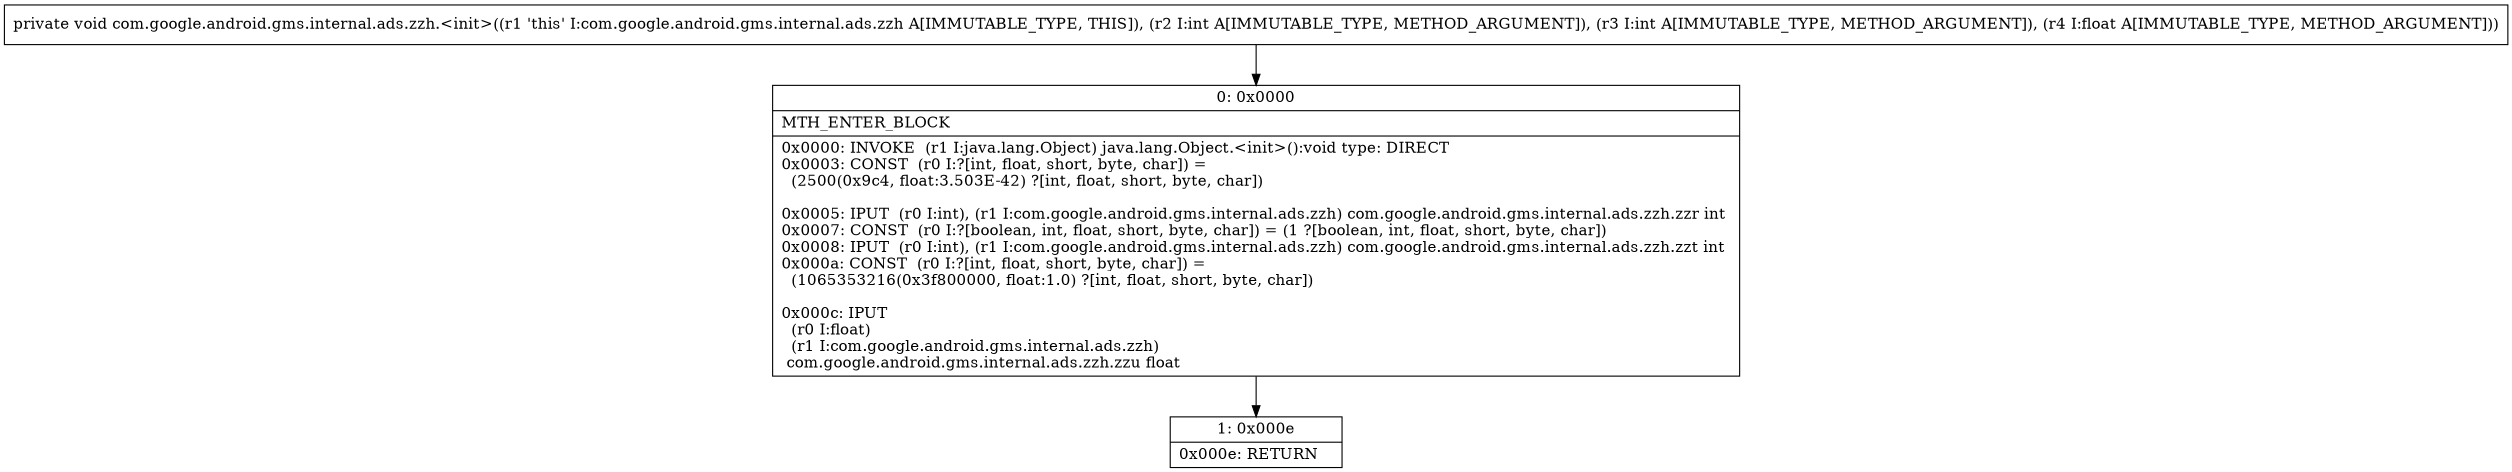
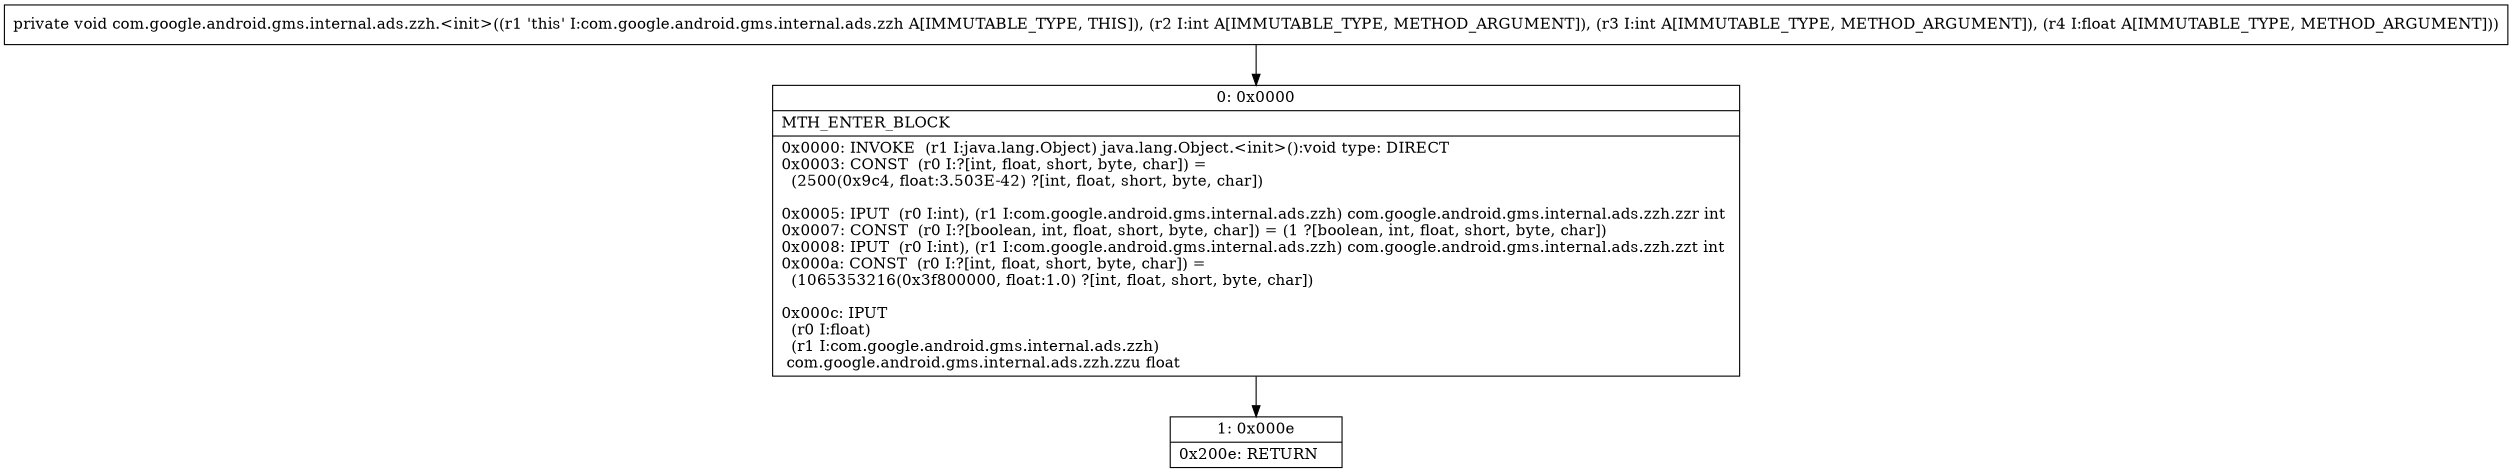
node "1: 0x000e": text "0x000e: RETURN" -> "0x200e: RETURN"
